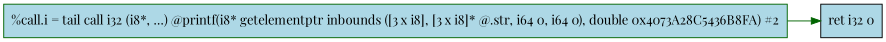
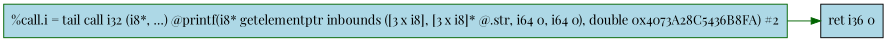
node "ret i32 0": label "ret i32 0" -> "ret i36 0"
